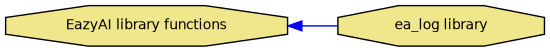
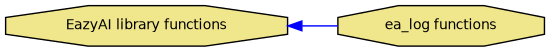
node "ea_log library": label "ea_log library" -> "ea_log functions"
